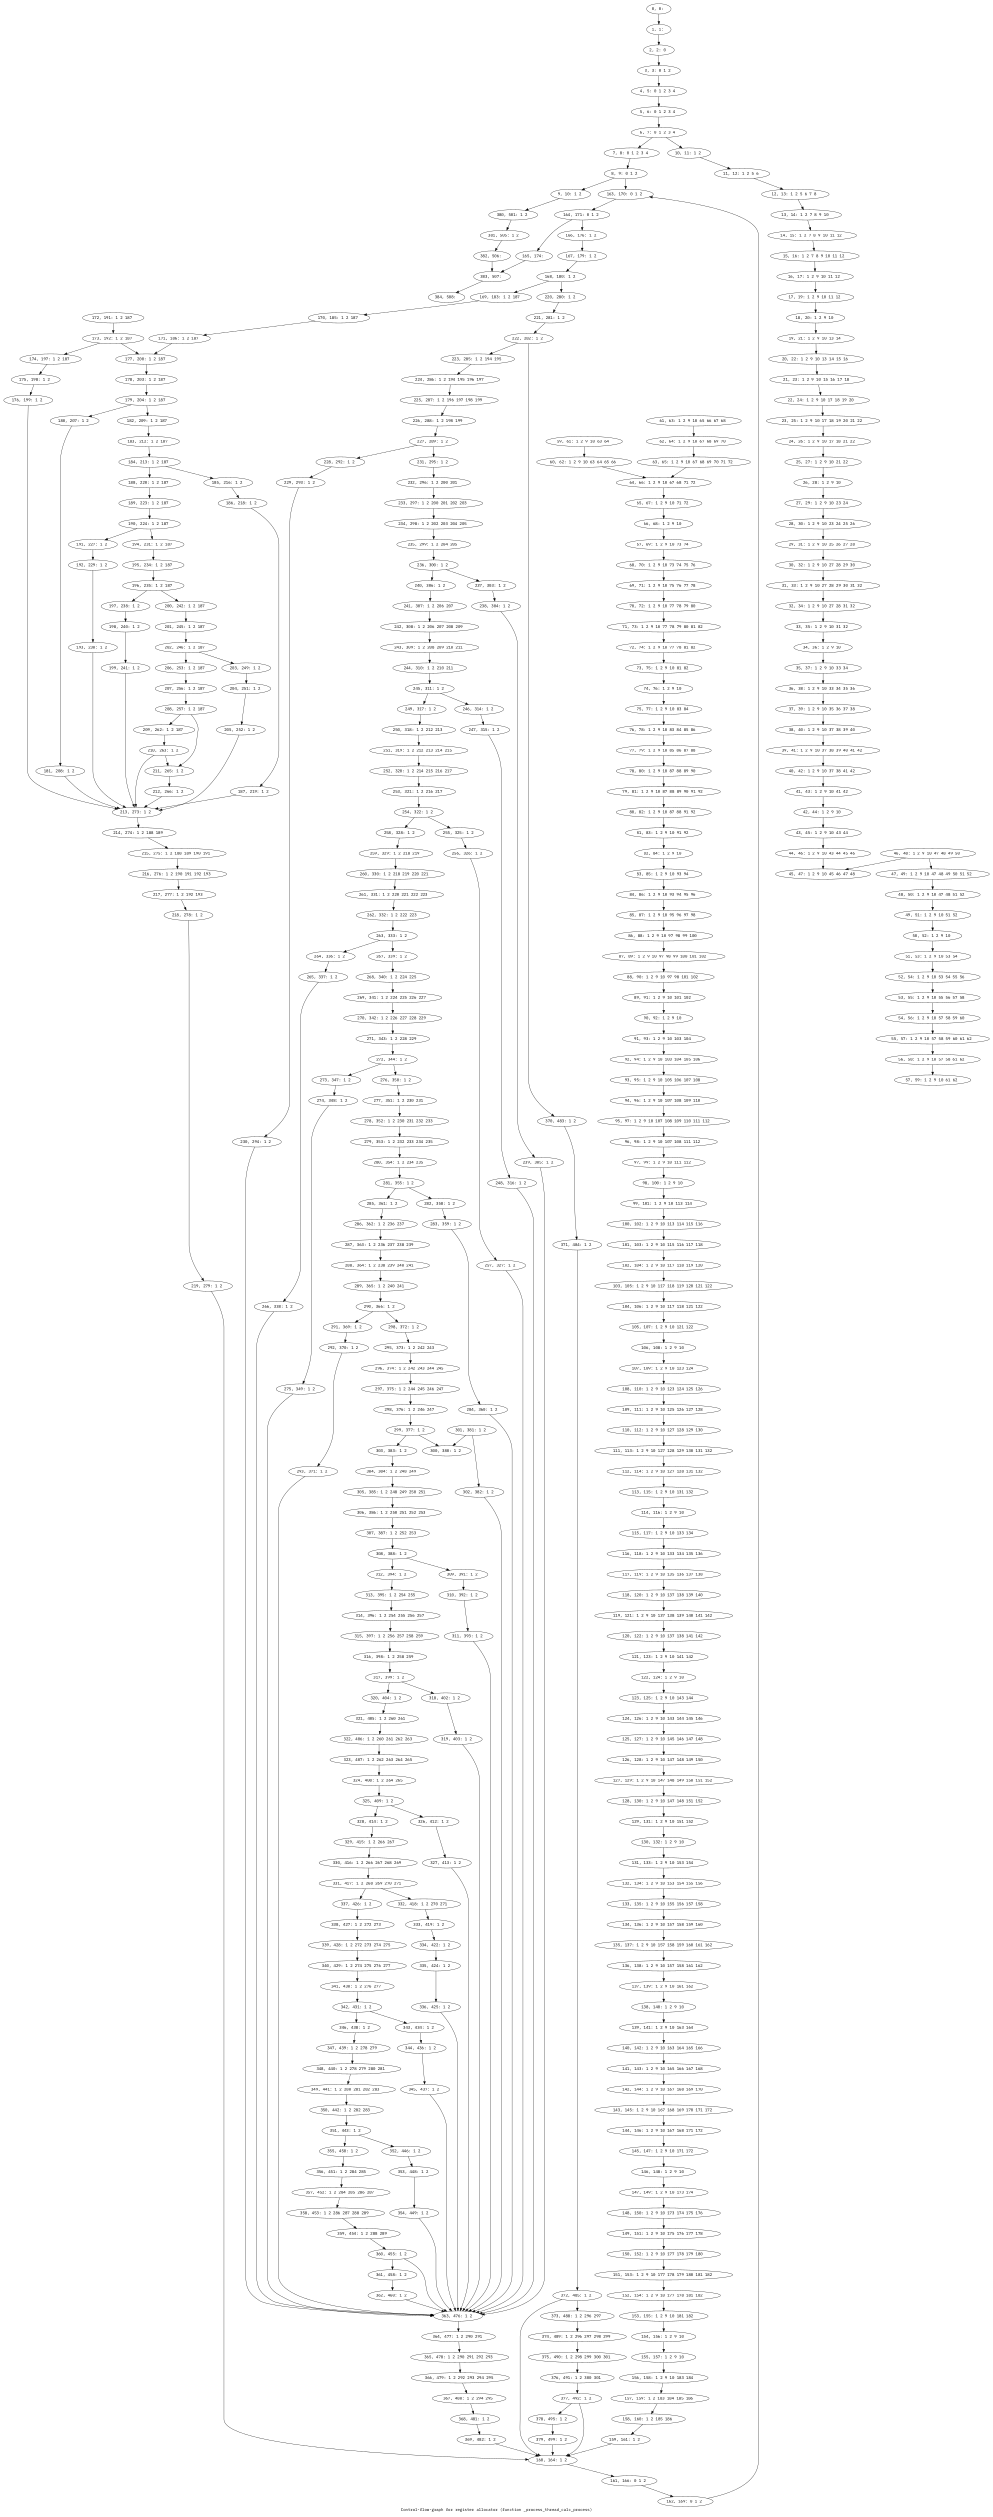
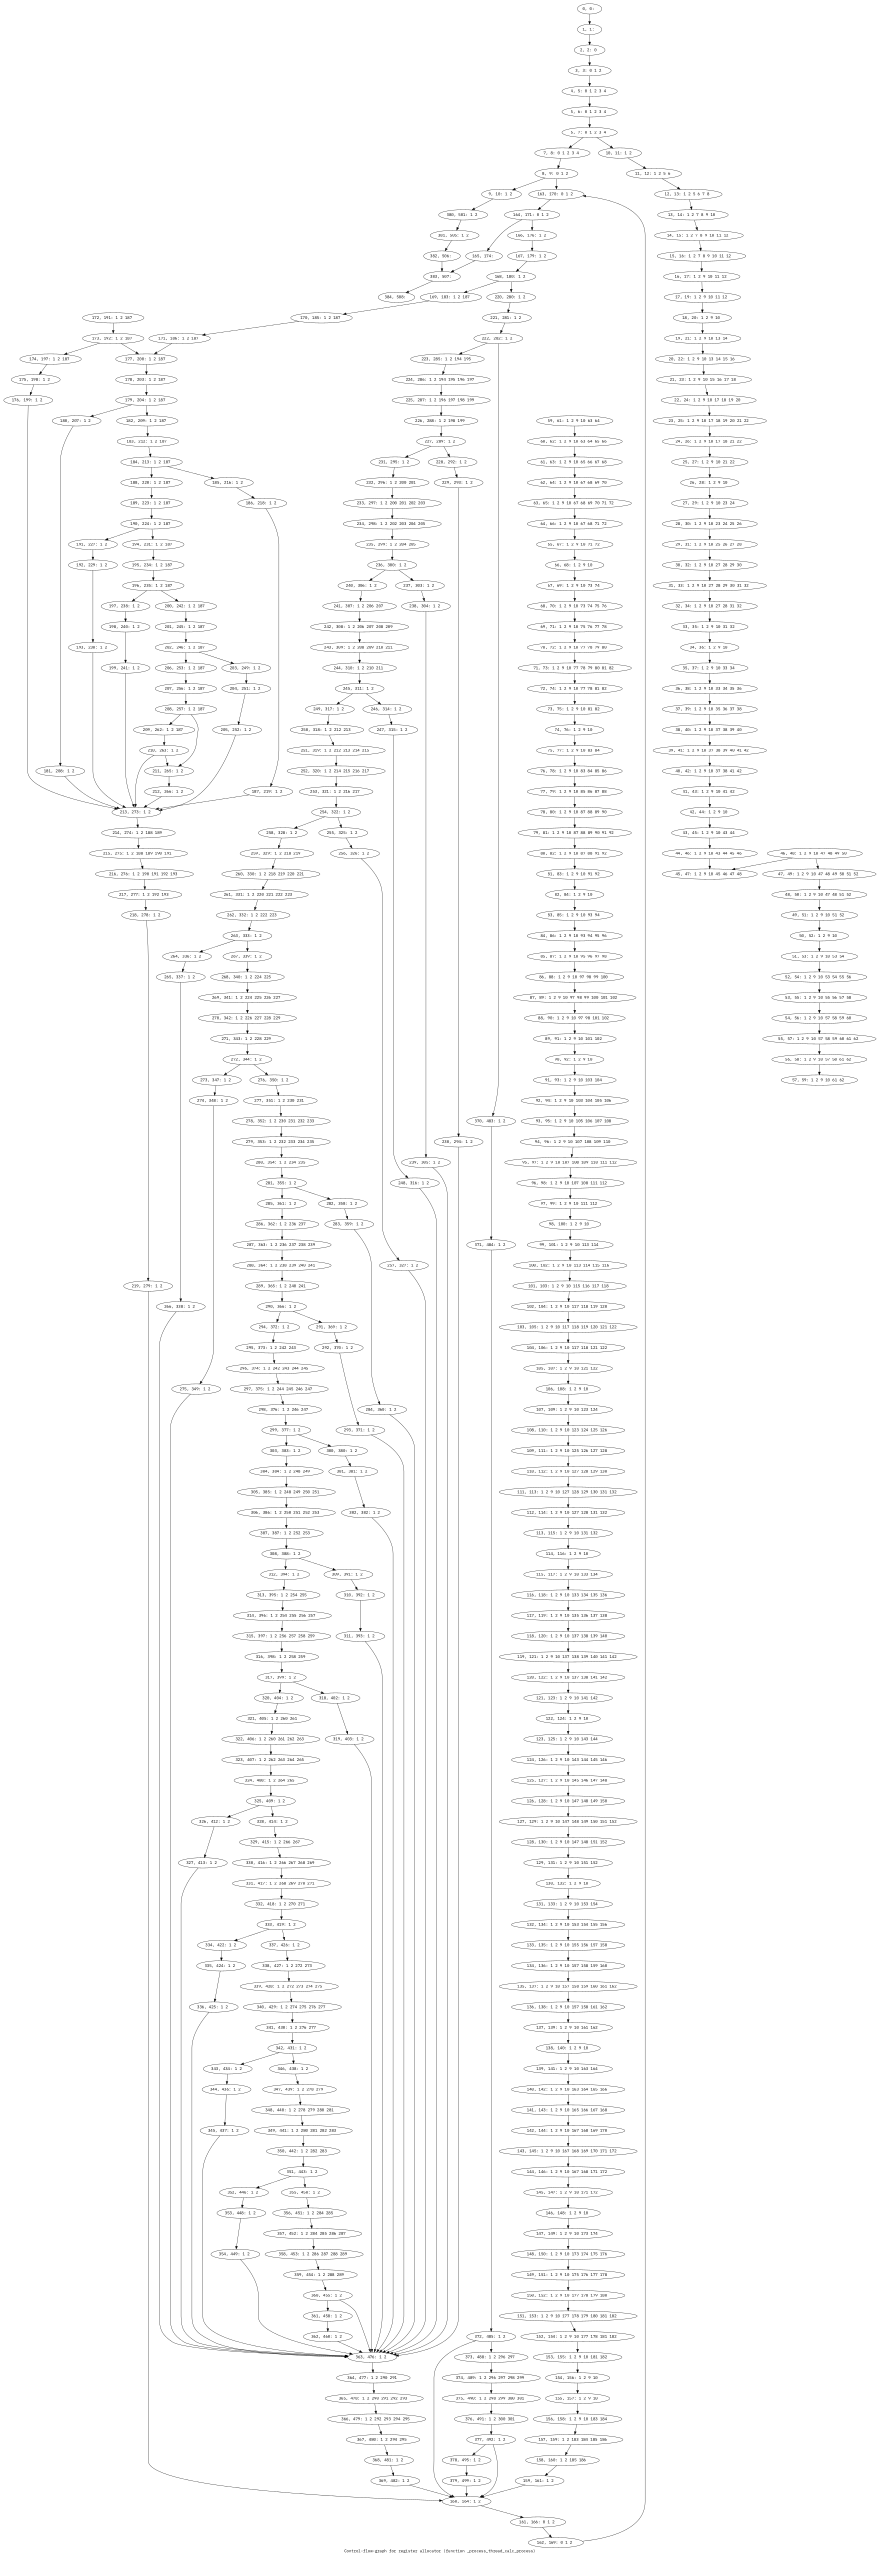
edge "60, 62: 1 2 9 10 63 64 65 66" -> "64, 66: 1 2 9 10 67 68 71 72": now "60, 62: 1 2 9 10 63 64 65 66" -> "61, 63: 1 2 9 10 65 66 67 68"
node "298, 372: 1 2": label "298, 372: 1 2" -> "294, 372: 1 2"
edge "301, 381: 1 2" -> "300, 380: 1 2": reversed
edge "331, 417: 1 2 268 269 270 271" -> "337, 426: 1 2": now "333, 419: 1 2" -> "337, 426: 1 2"
